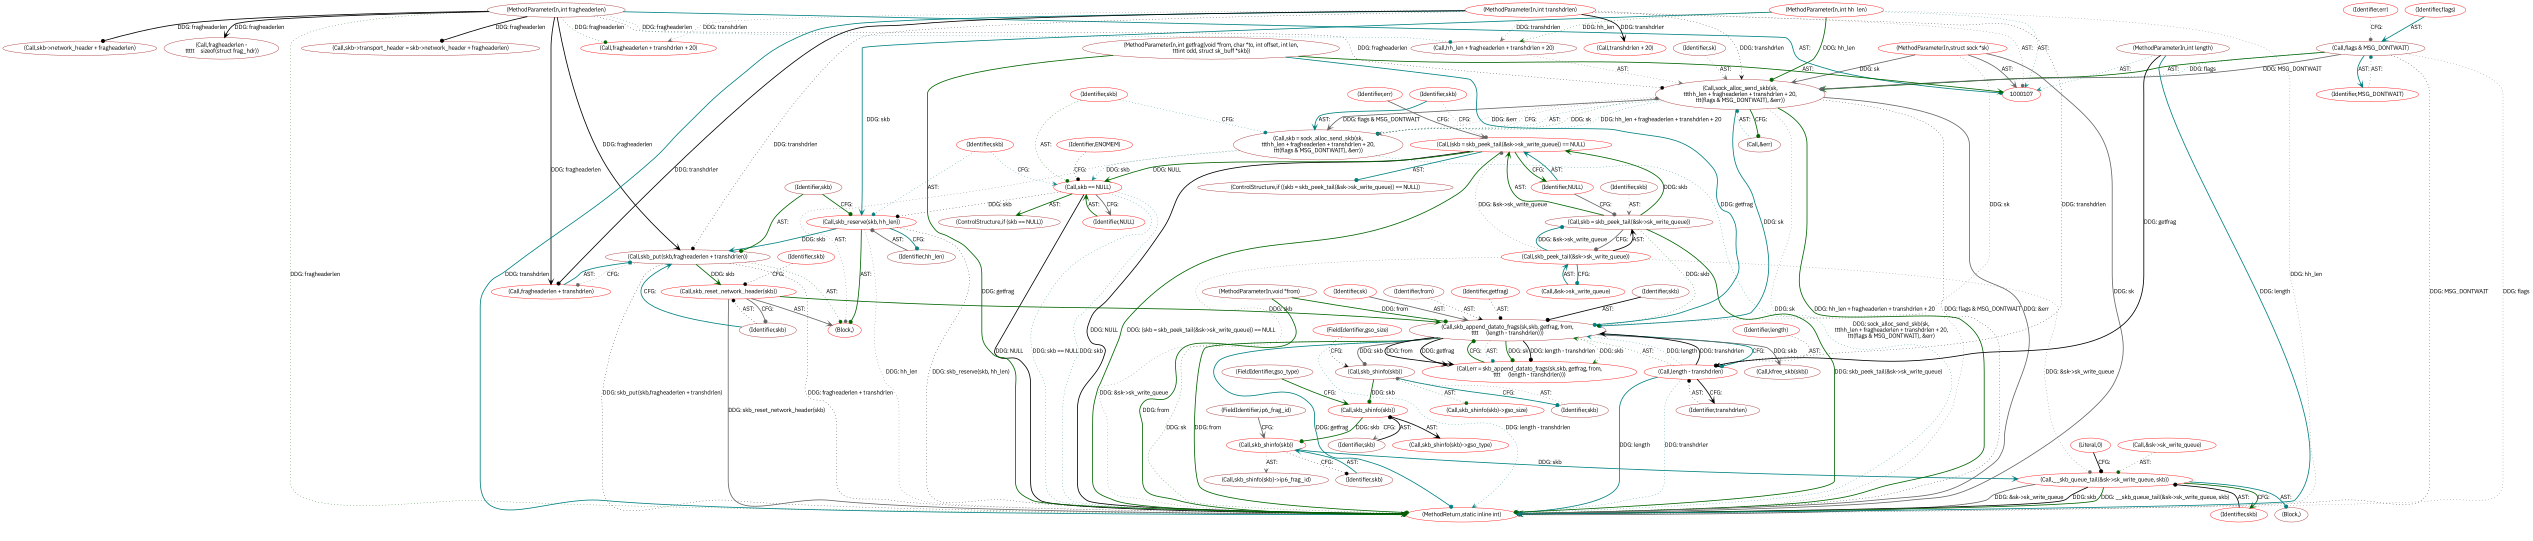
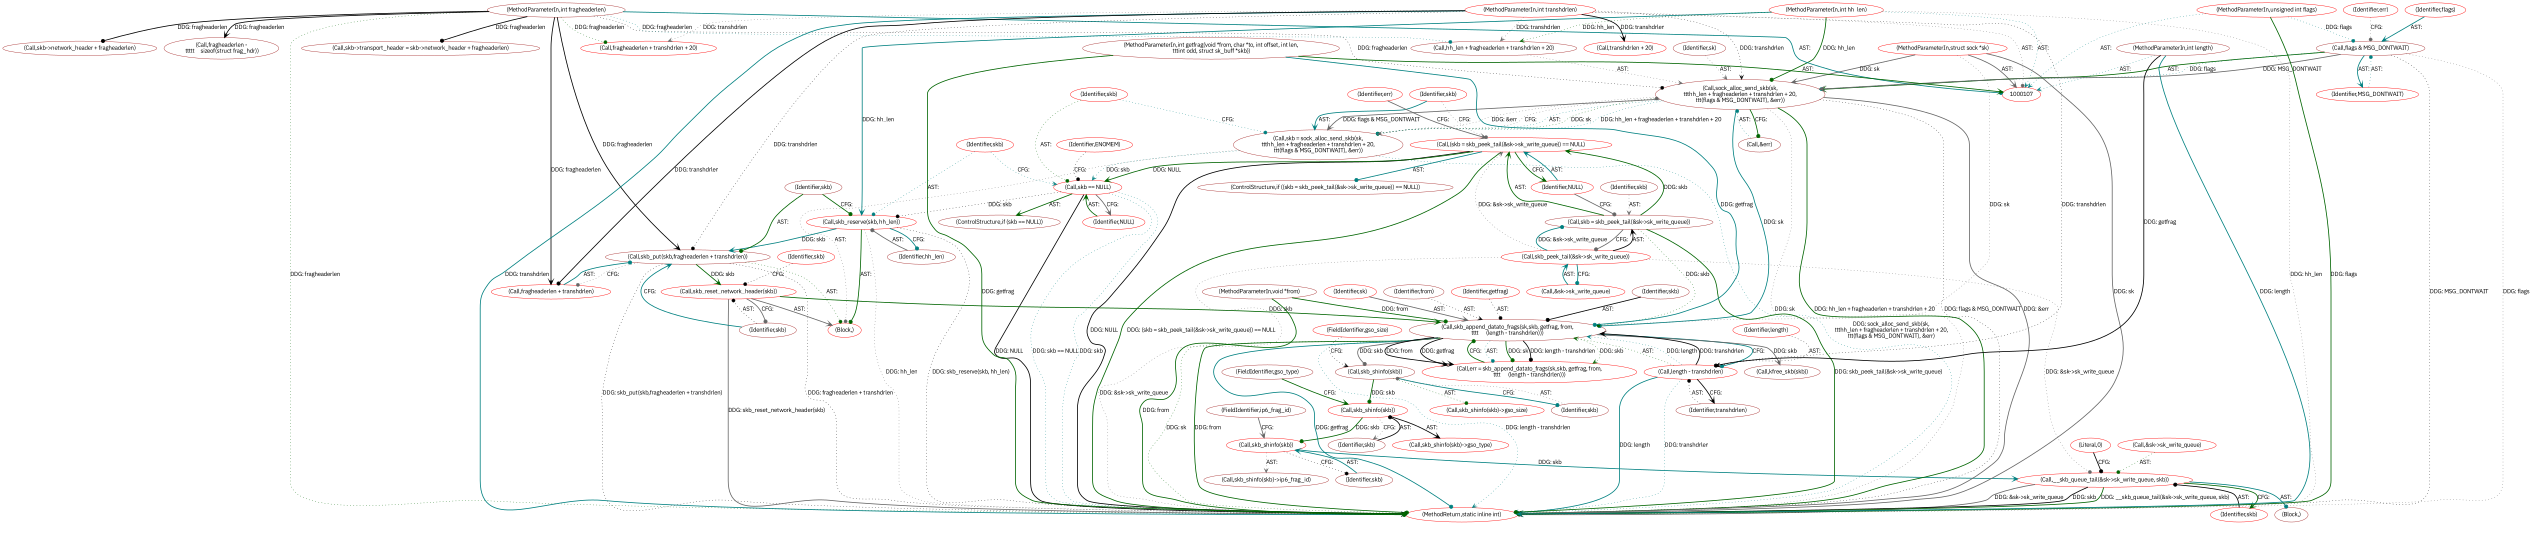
node "(MethodParameterIn,unsigned int flags)": added
edge "(MethodParameterIn,int hh_len)" -> "(Call,skb_reserve(skb, hh_len))": label "DDG: skb" -> "DDG: hh_len"
edge "(Call,skb_peek_tail(&sk->sk_write_queue))" -> "(Call,(skb = skb_peek_tail(&sk->sk_write_queue)) == NULL)": arrowhead dot -> vee
